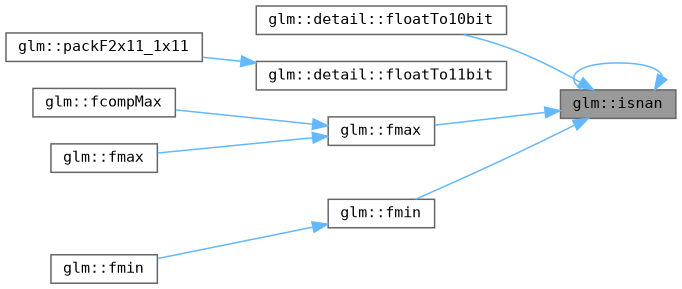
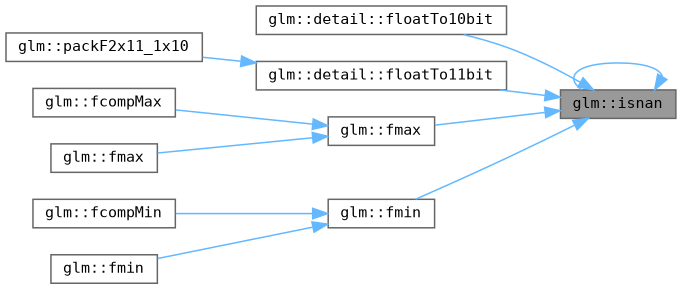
node "glm::packF2x11_1x11": label "glm::packF2x11_1x11" -> "glm::packF2x11_1x10"
edge "glm::detail::floatTo11bit" -> "glm::isnan": added
node "glm::fcompMin": added
